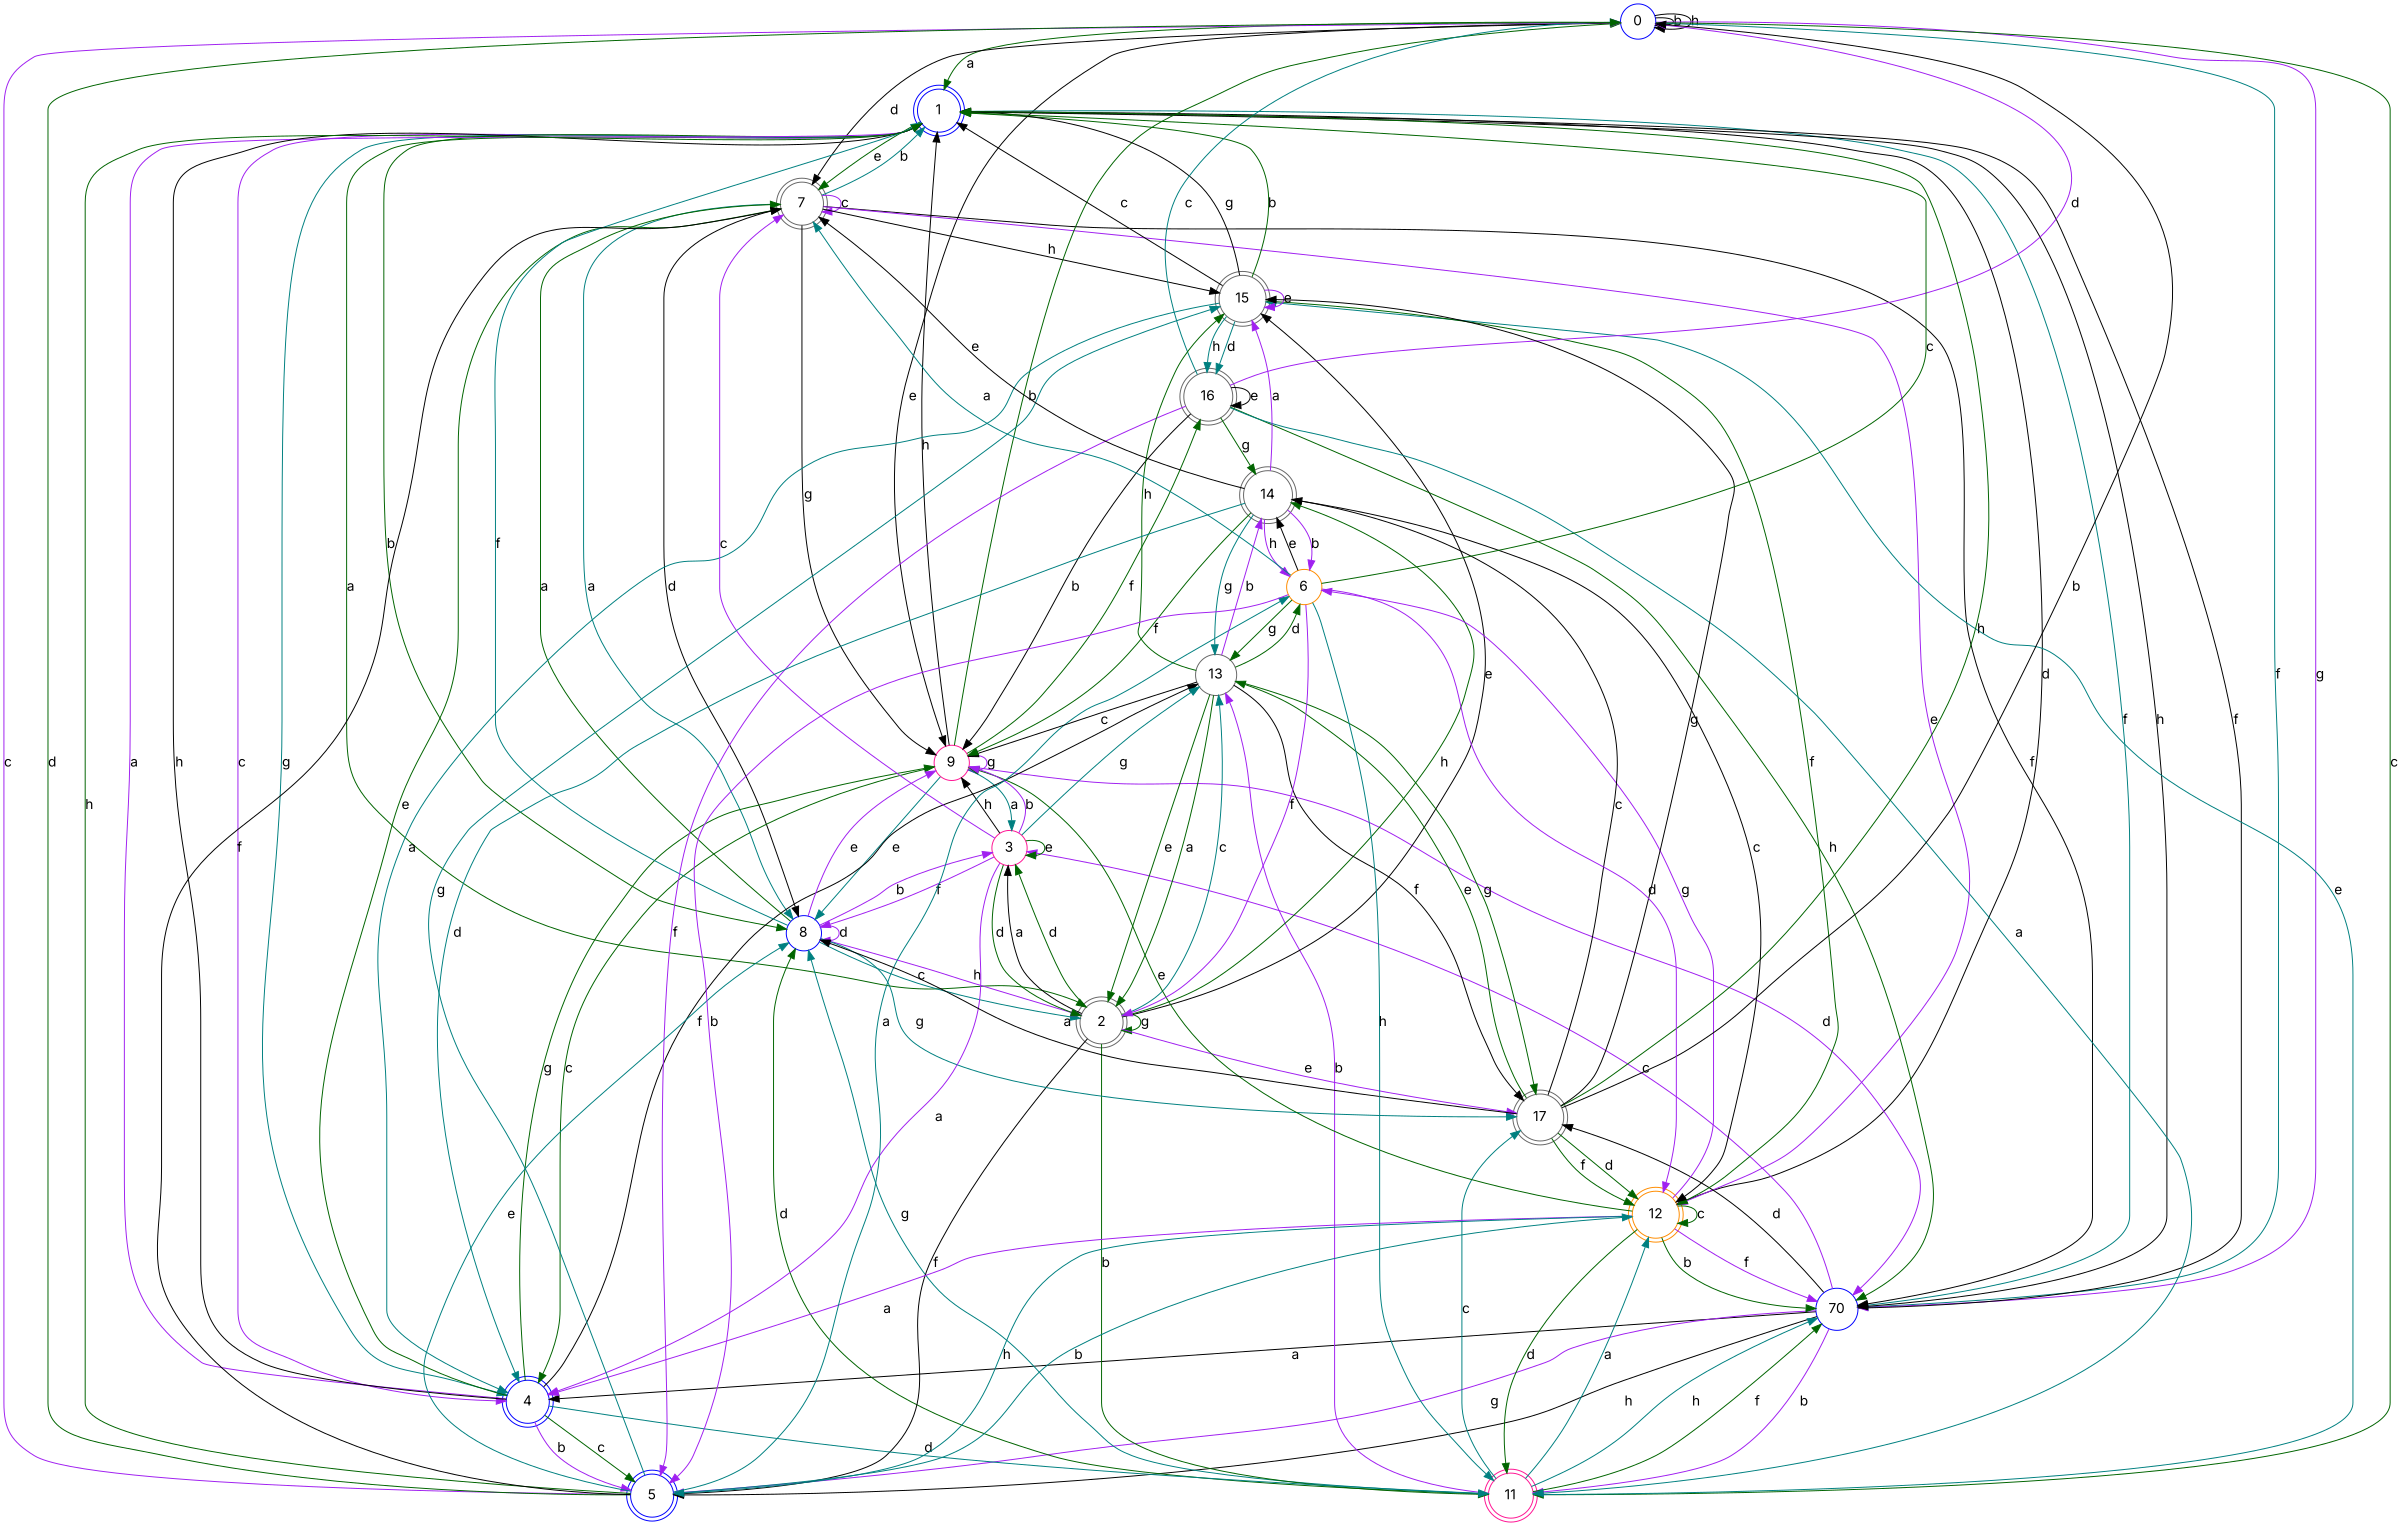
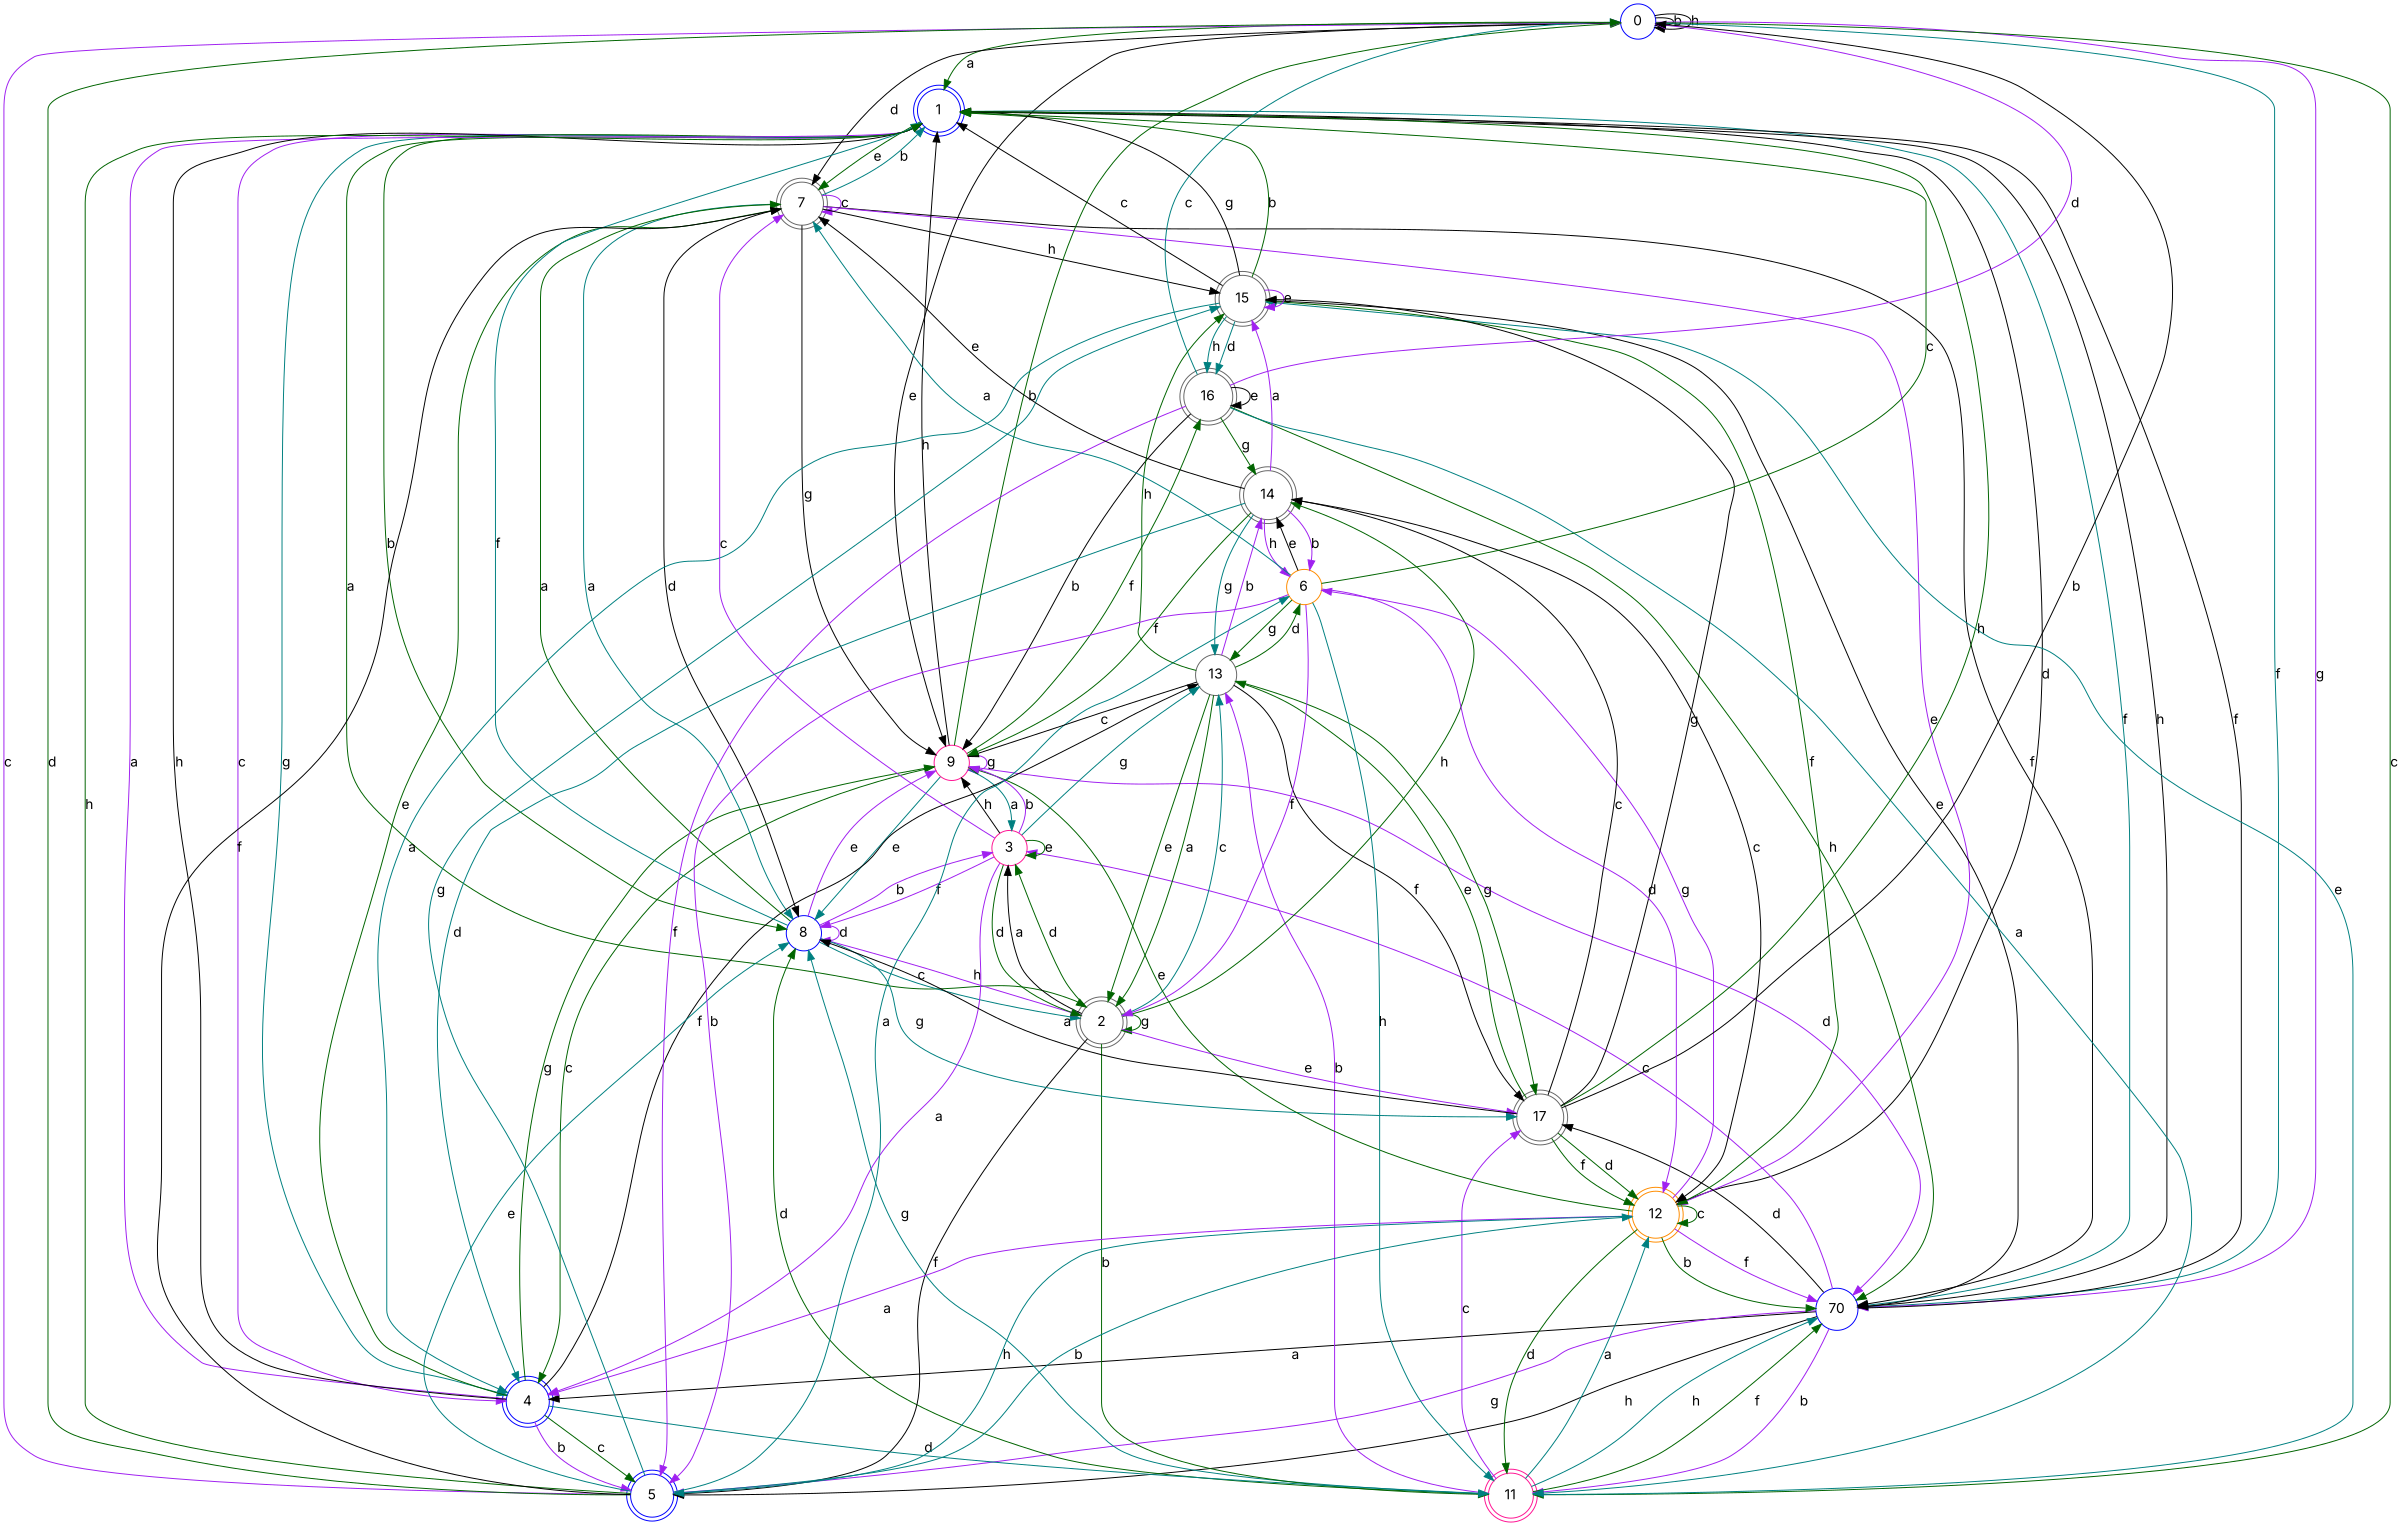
edge "2" -> "15": now "70" -> "15"
edge "11" -> "17": color teal -> purple
